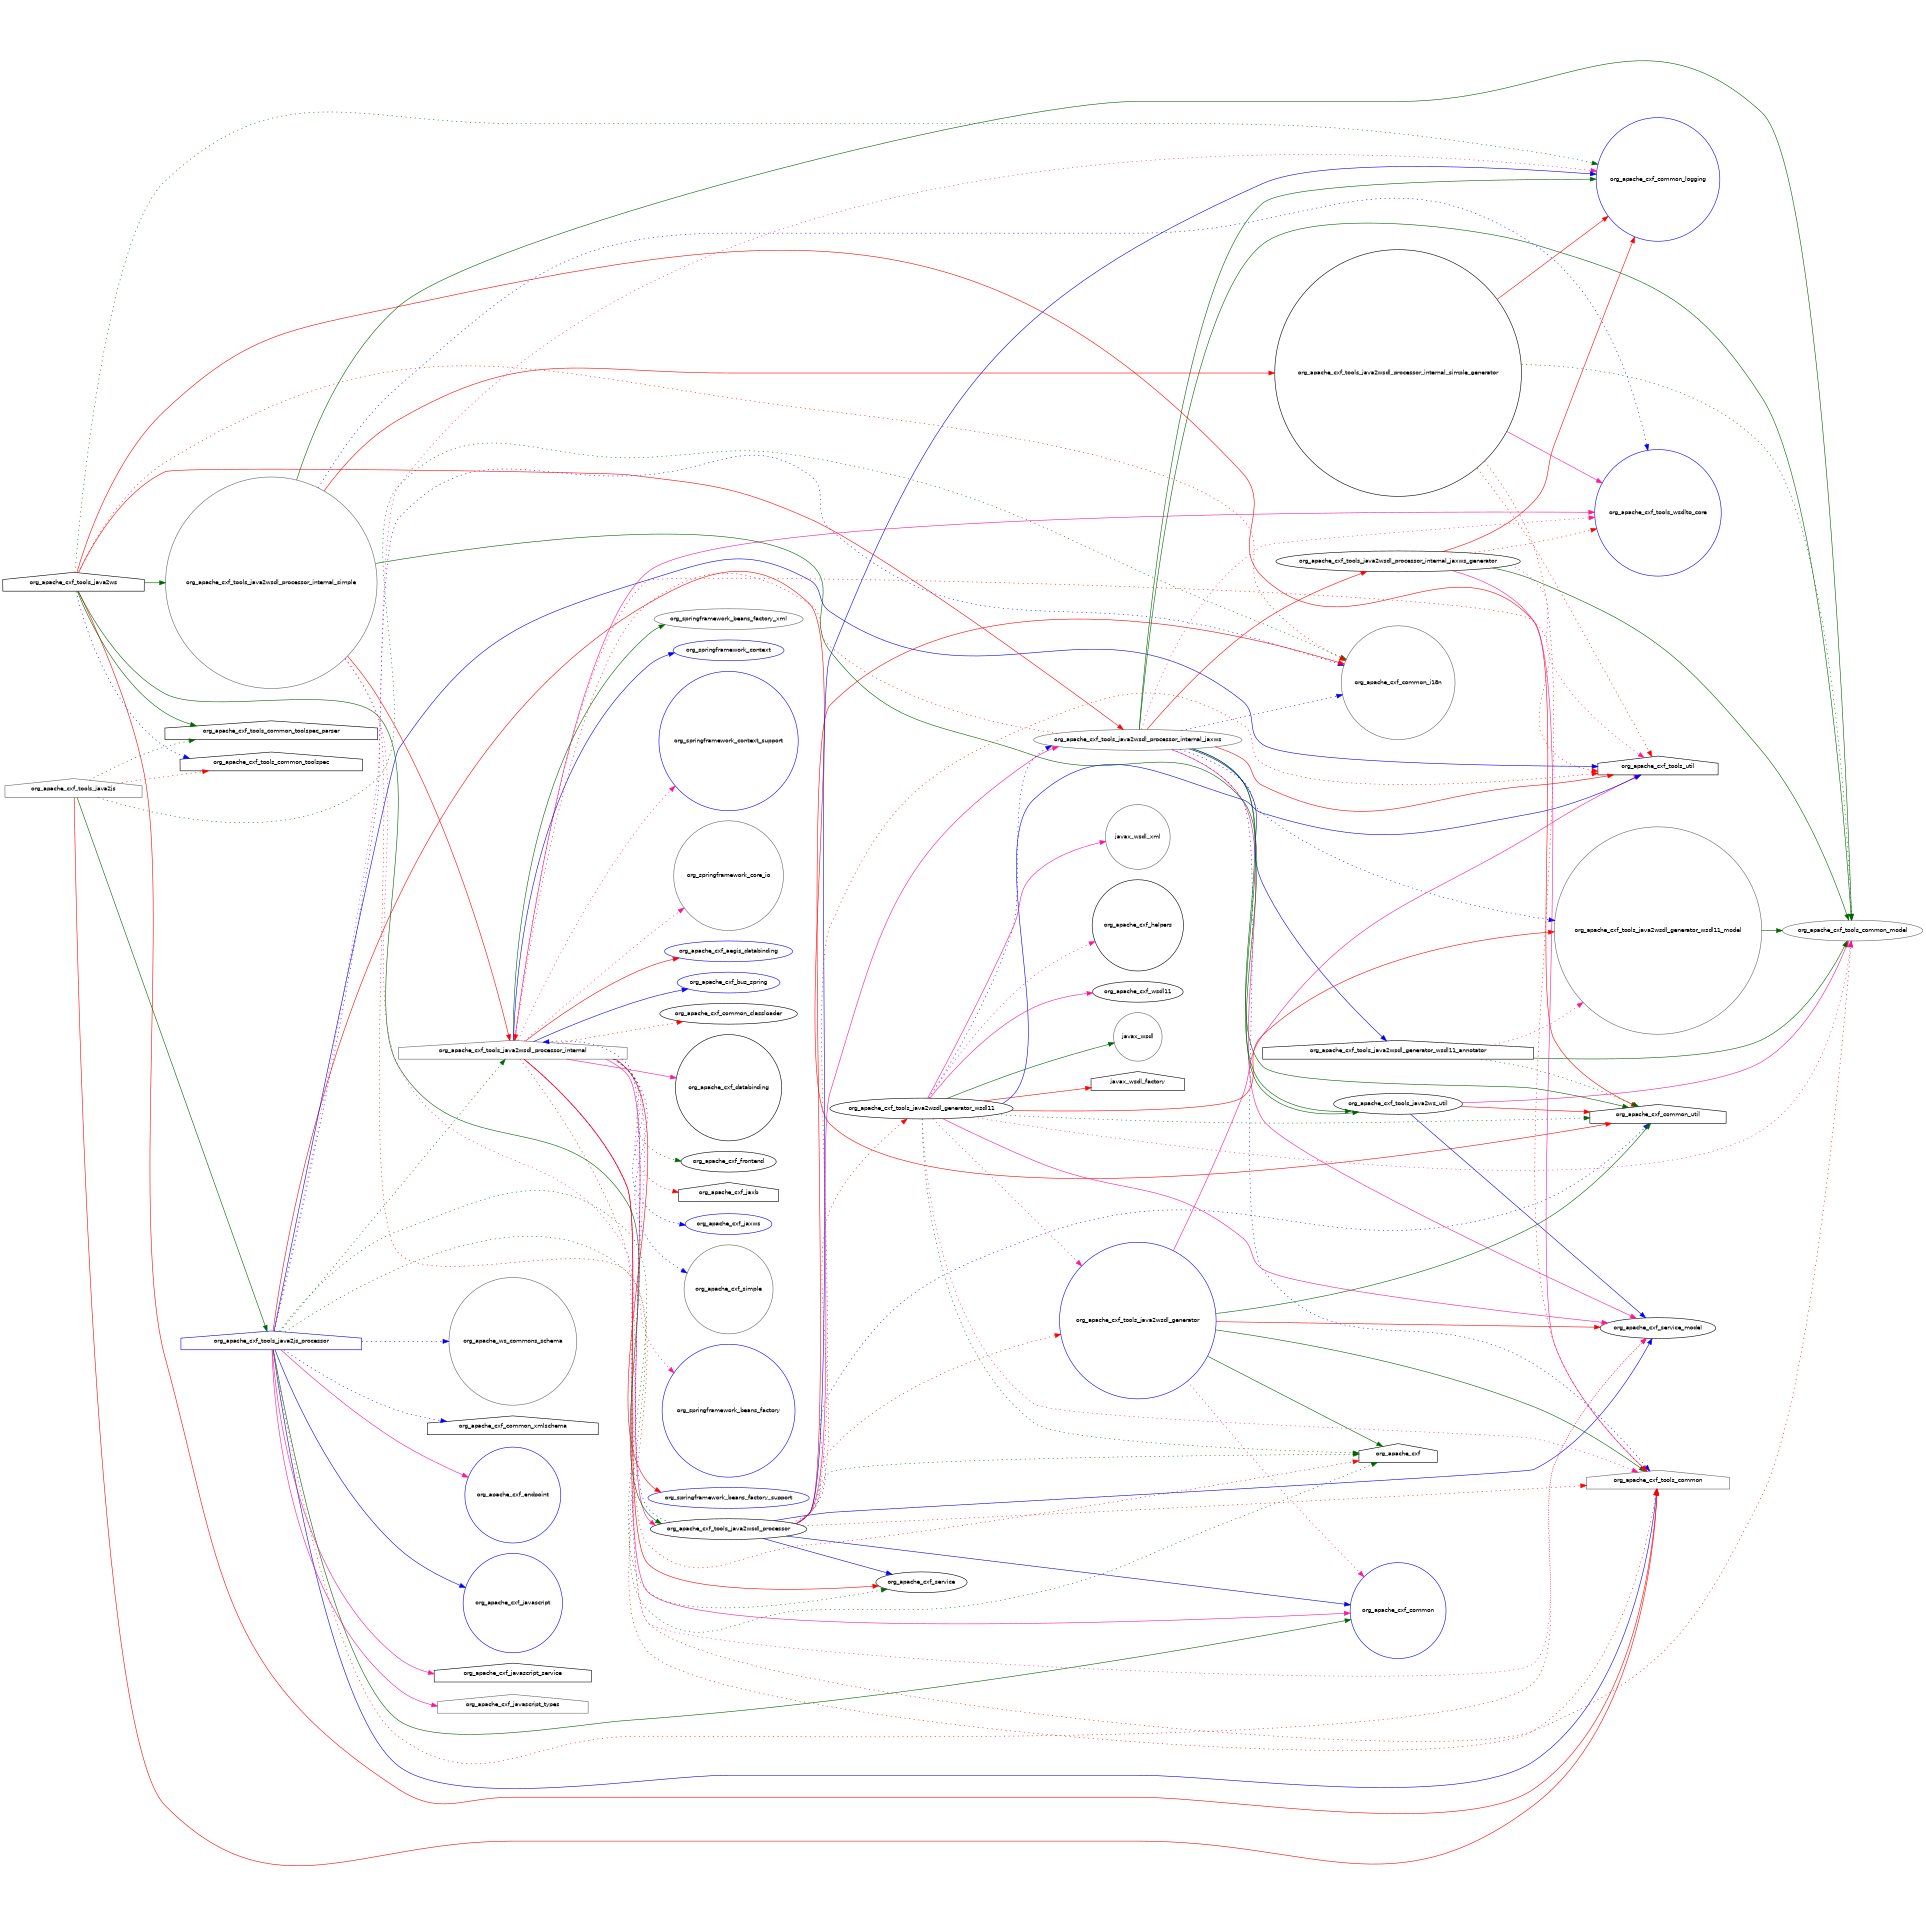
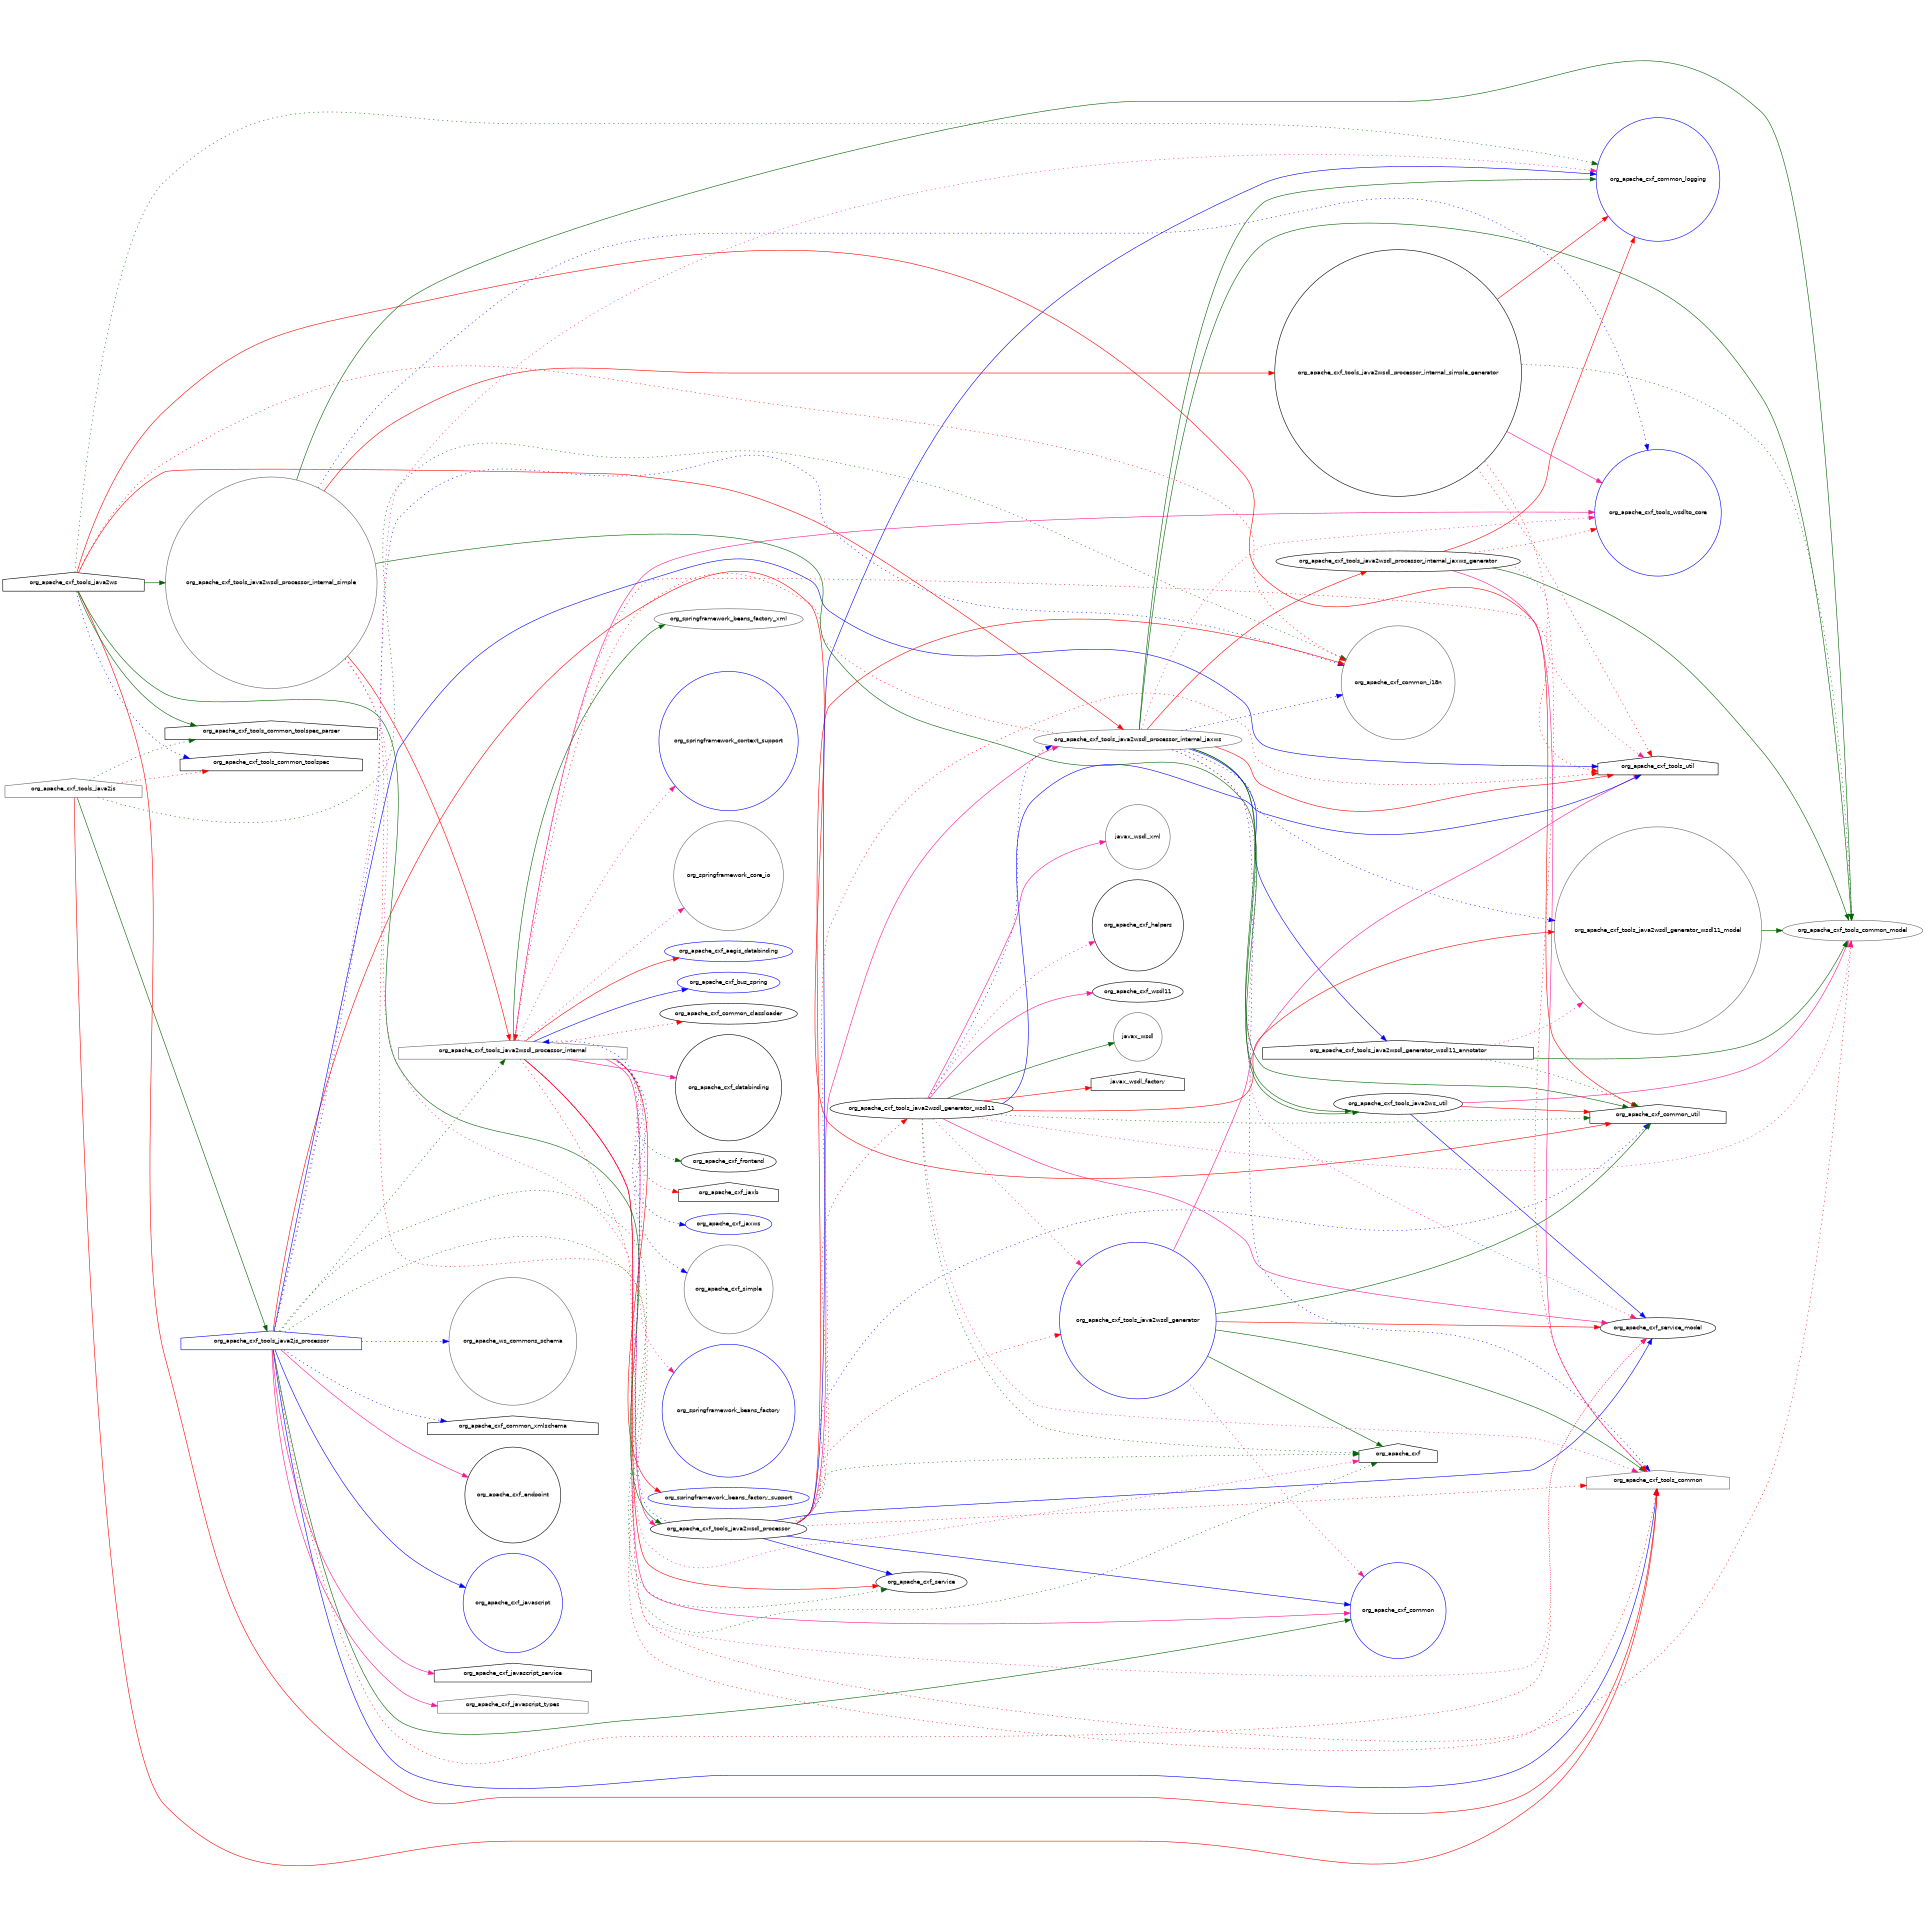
node "org_springframework_context": removed
edge "org_apache_cxf_tools_java2wsdl_processor_internal_jaxws" -> "org_apache_cxf_service_model": style solid -> dotted
node "org_apache_cxf_endpoint": color blue -> black
edge "org_apache_cxf_tools_java2wsdl_processor_internal" -> "org_apache_cxf": color red -> deeppink
